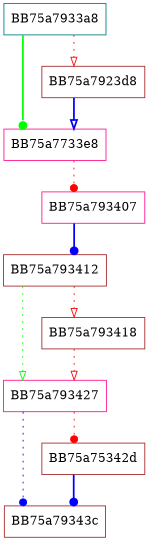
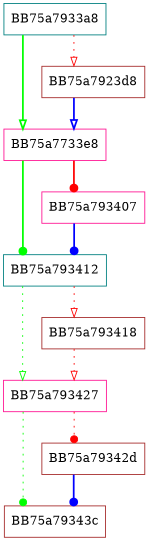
edge "BB75a7933a8" -> "BB75a7733e8": arrowhead dot -> onormal
edge "BB75a7733e8" -> "BB75a793407": style dotted -> bold
edge "BB75a7733e8" -> "BB75a793412": added
node "BB75a793412": color brown -> teal
edge "BB75a793427" -> "BB75a79343c": color blue -> green
node "BB75a75342d": label "BB75a75342d" -> "BB75a79342d"
